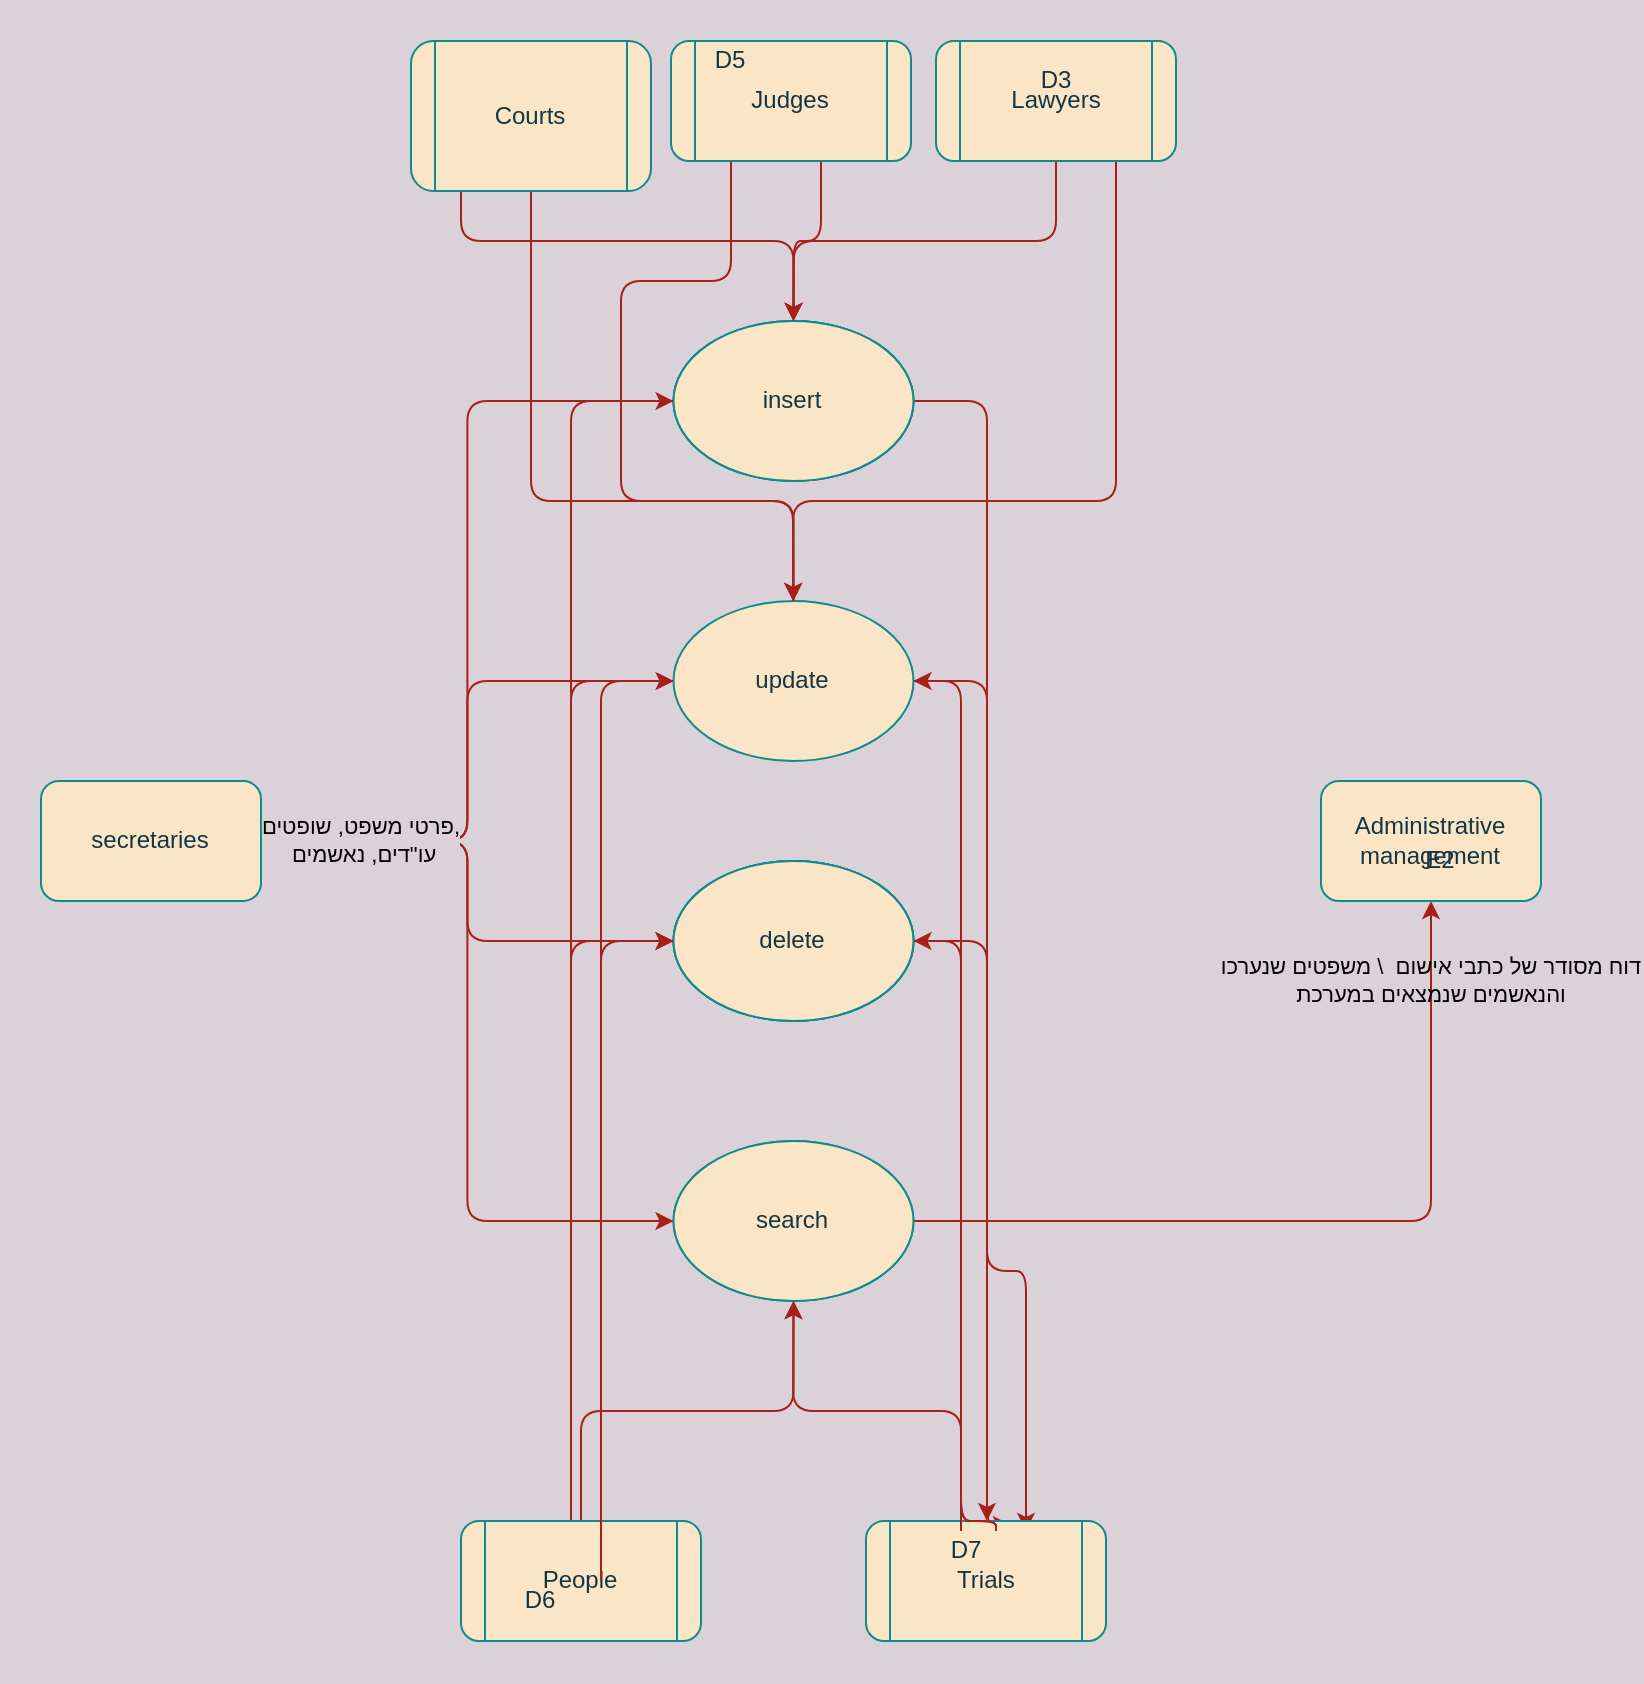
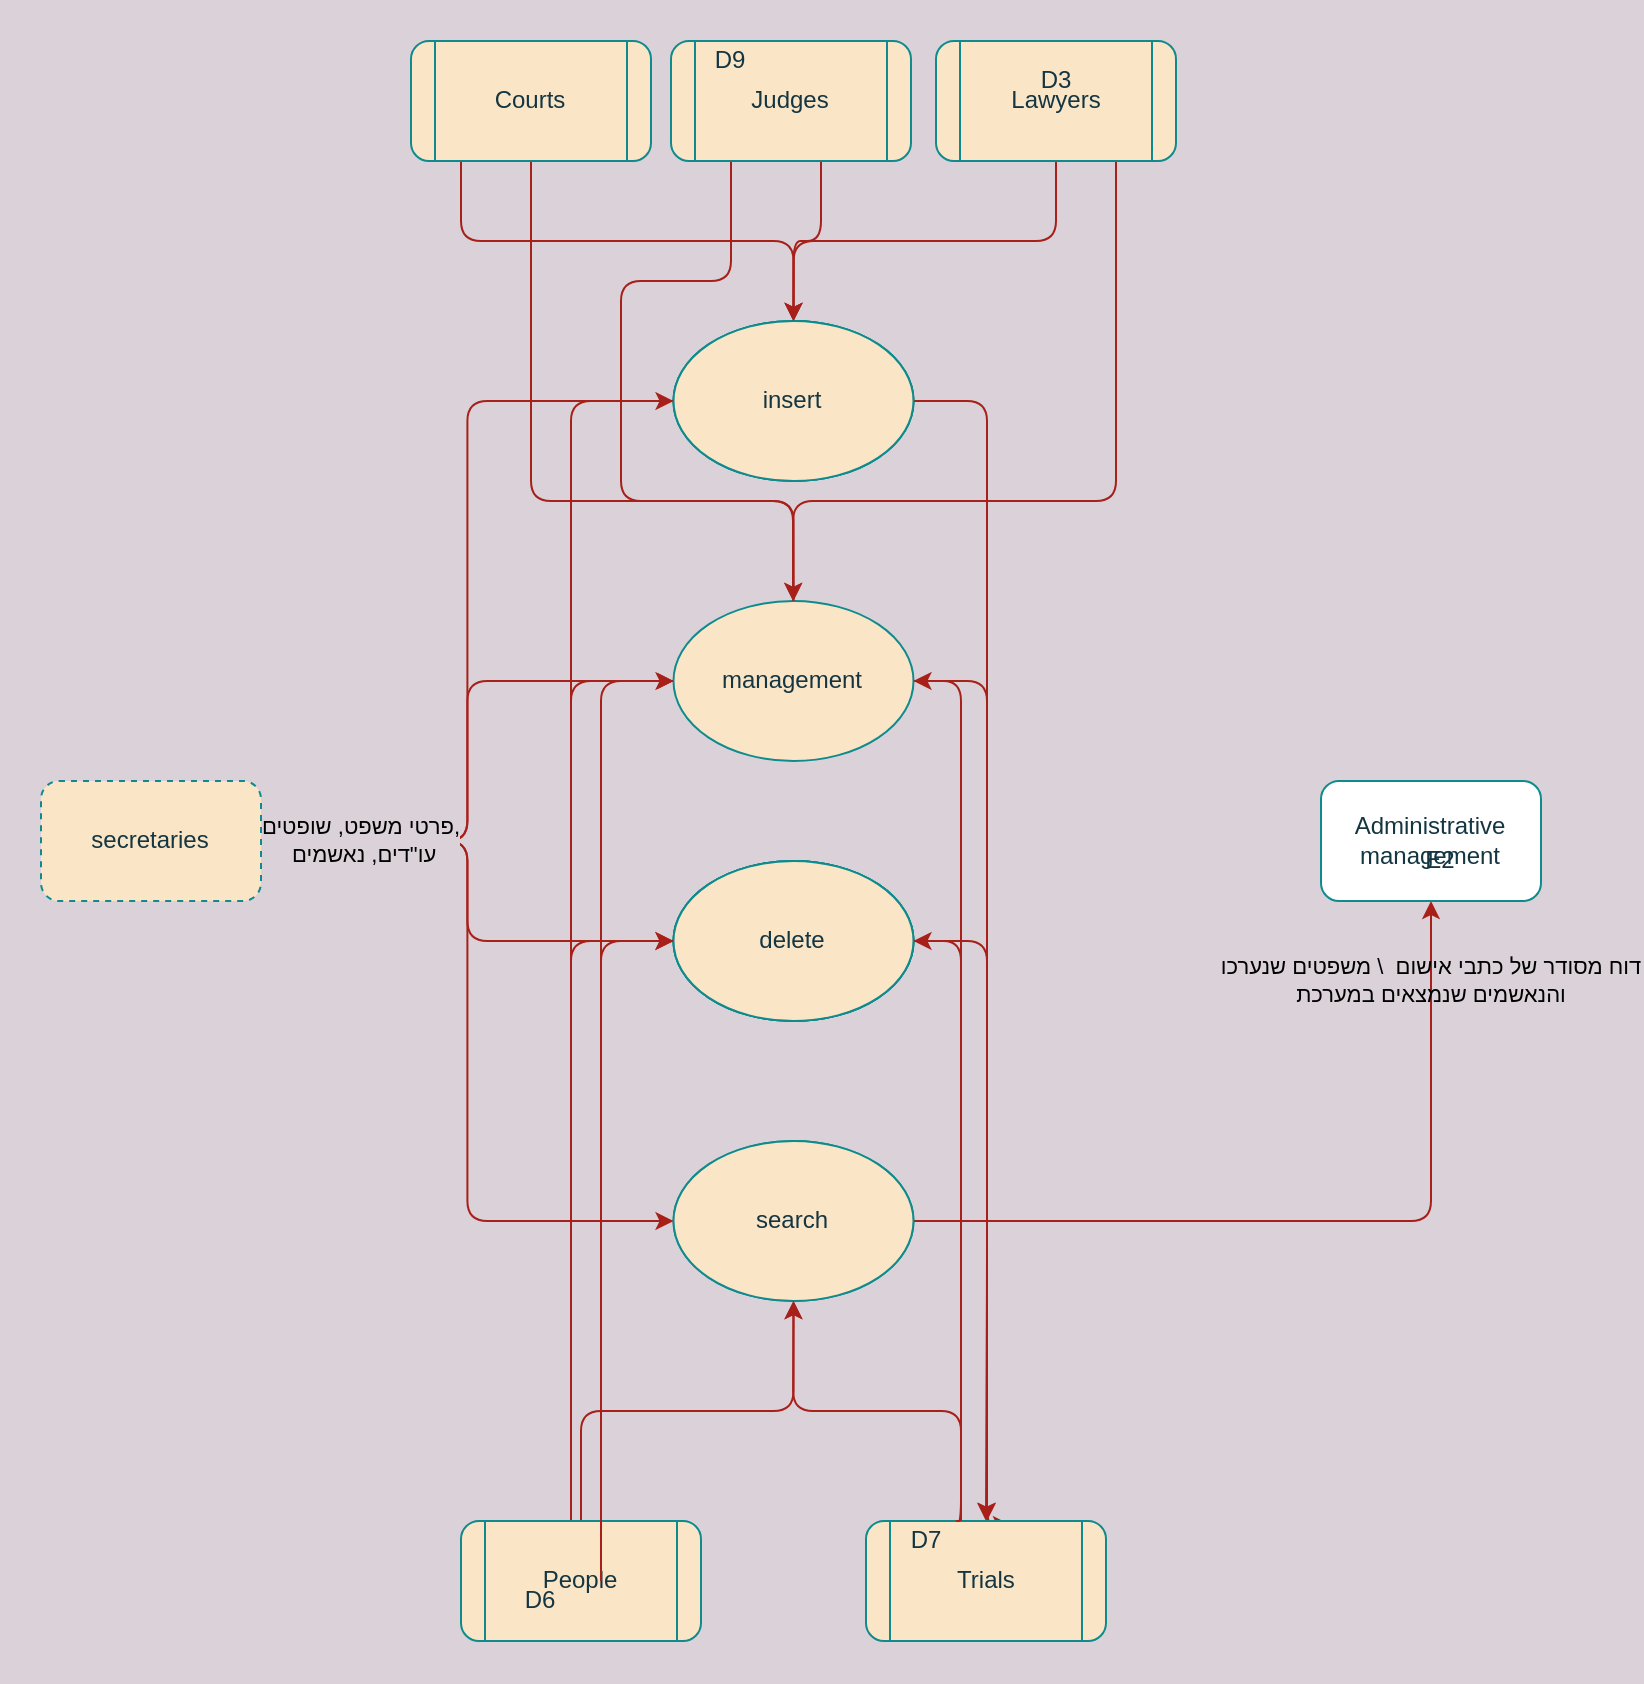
node "D5": label "D5" -> "D9"
node "Courts": size 240x150 -> 240x120
node "update": label "update" -> "management"
node "secretaries": style solid -> dashed
node "Administrative management": fillcolor #fae5c7 -> #ffffff
node "D7": moved (966, 1551) -> (926, 1541)
